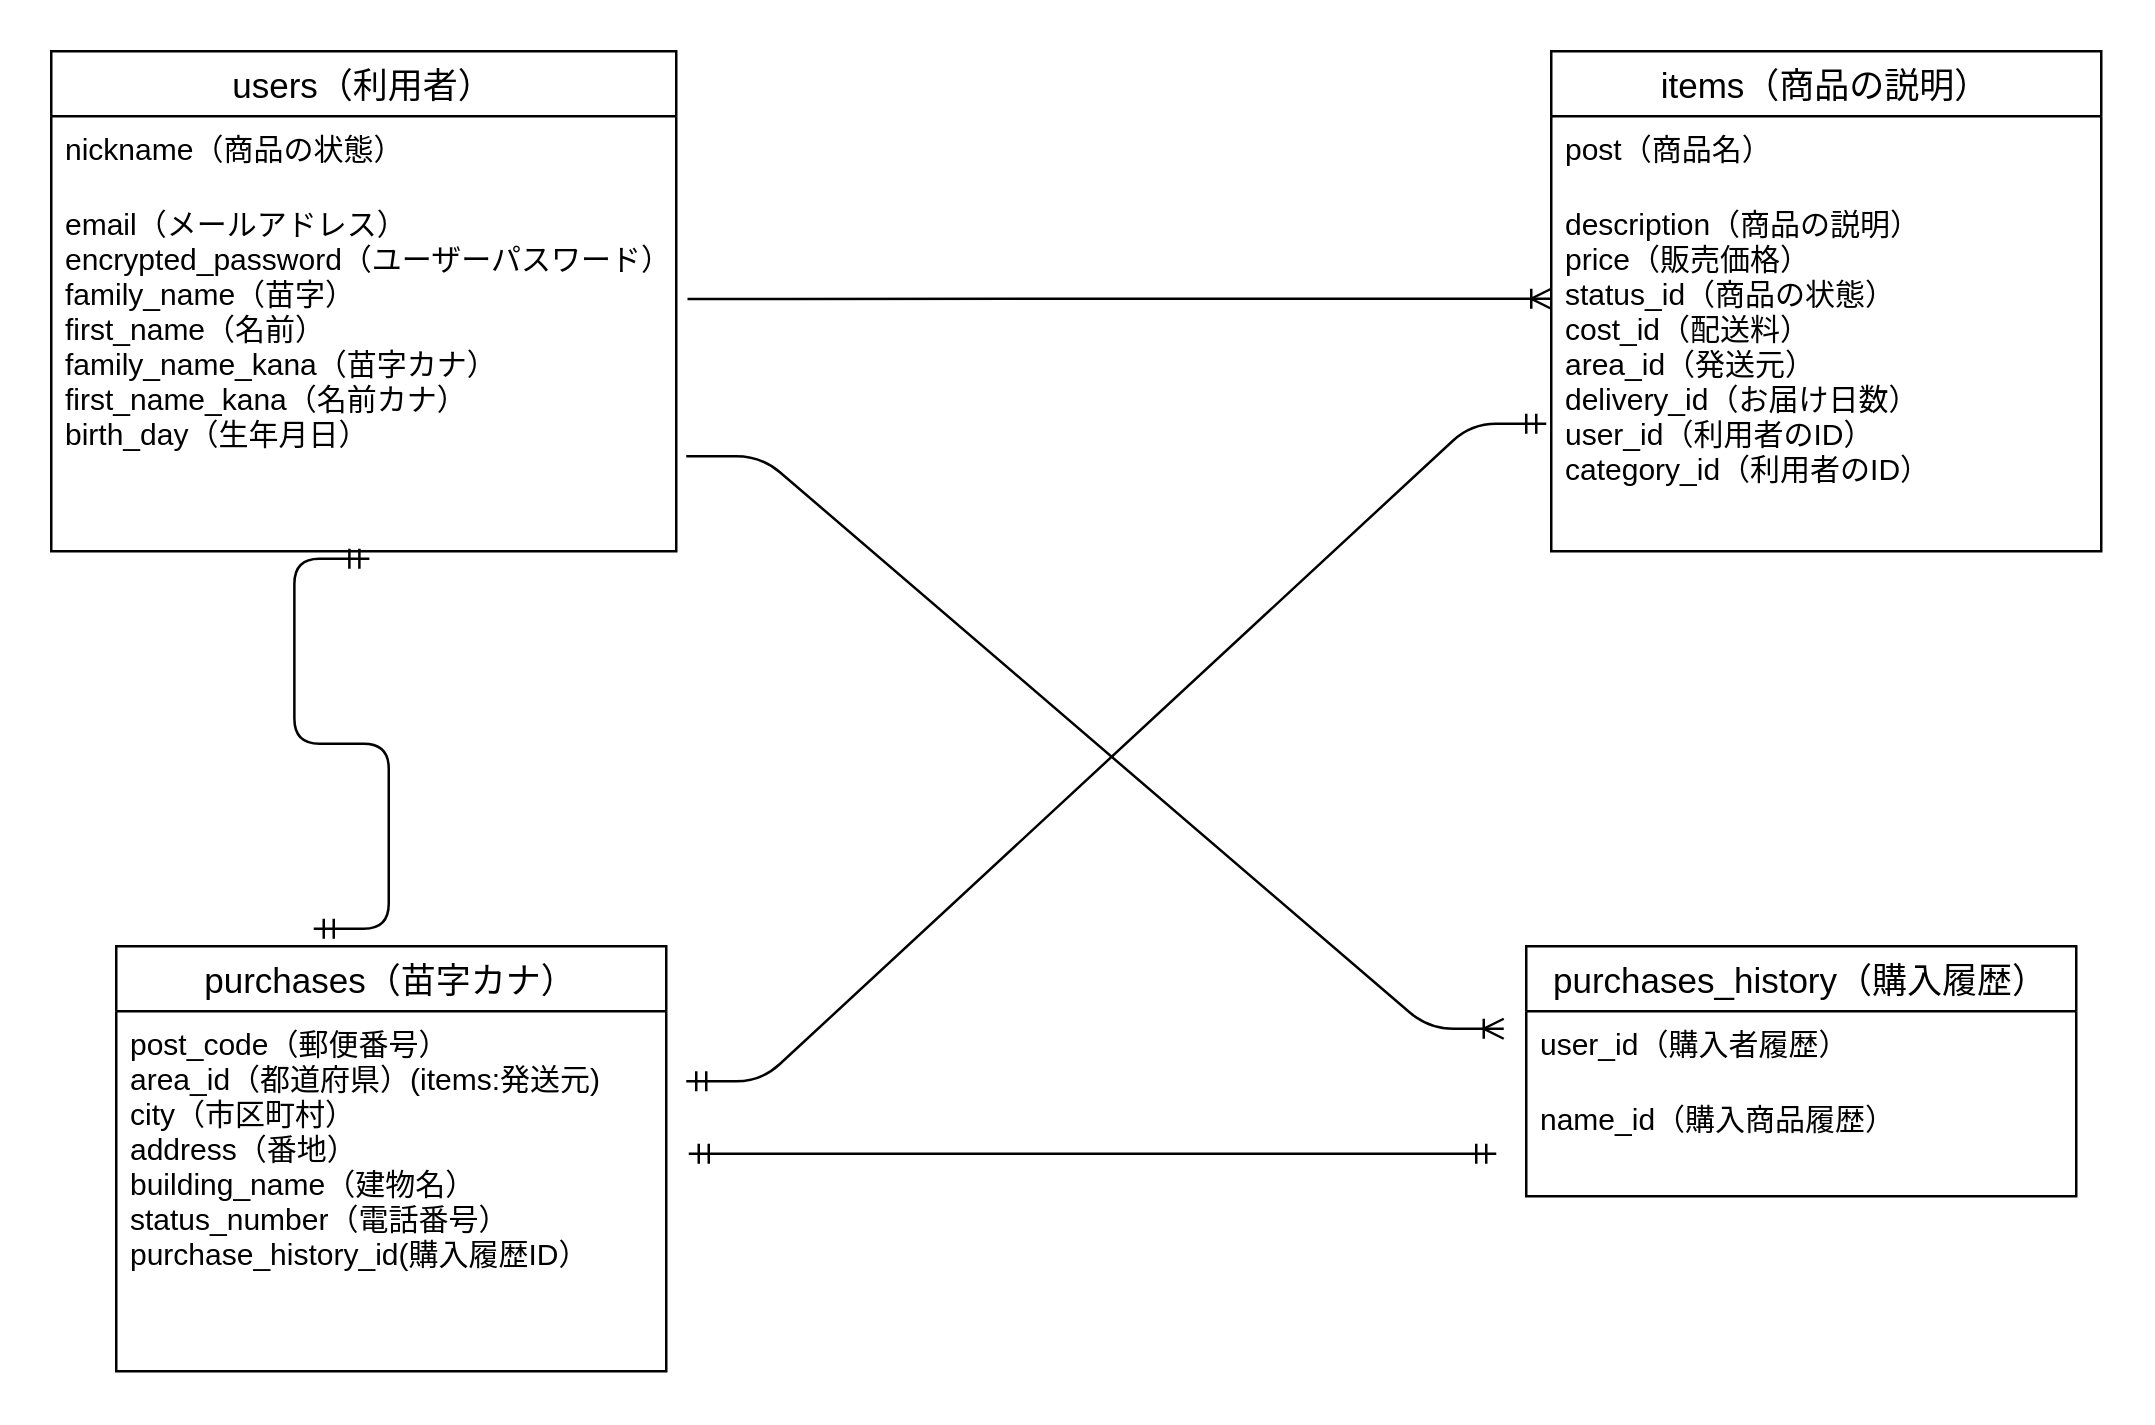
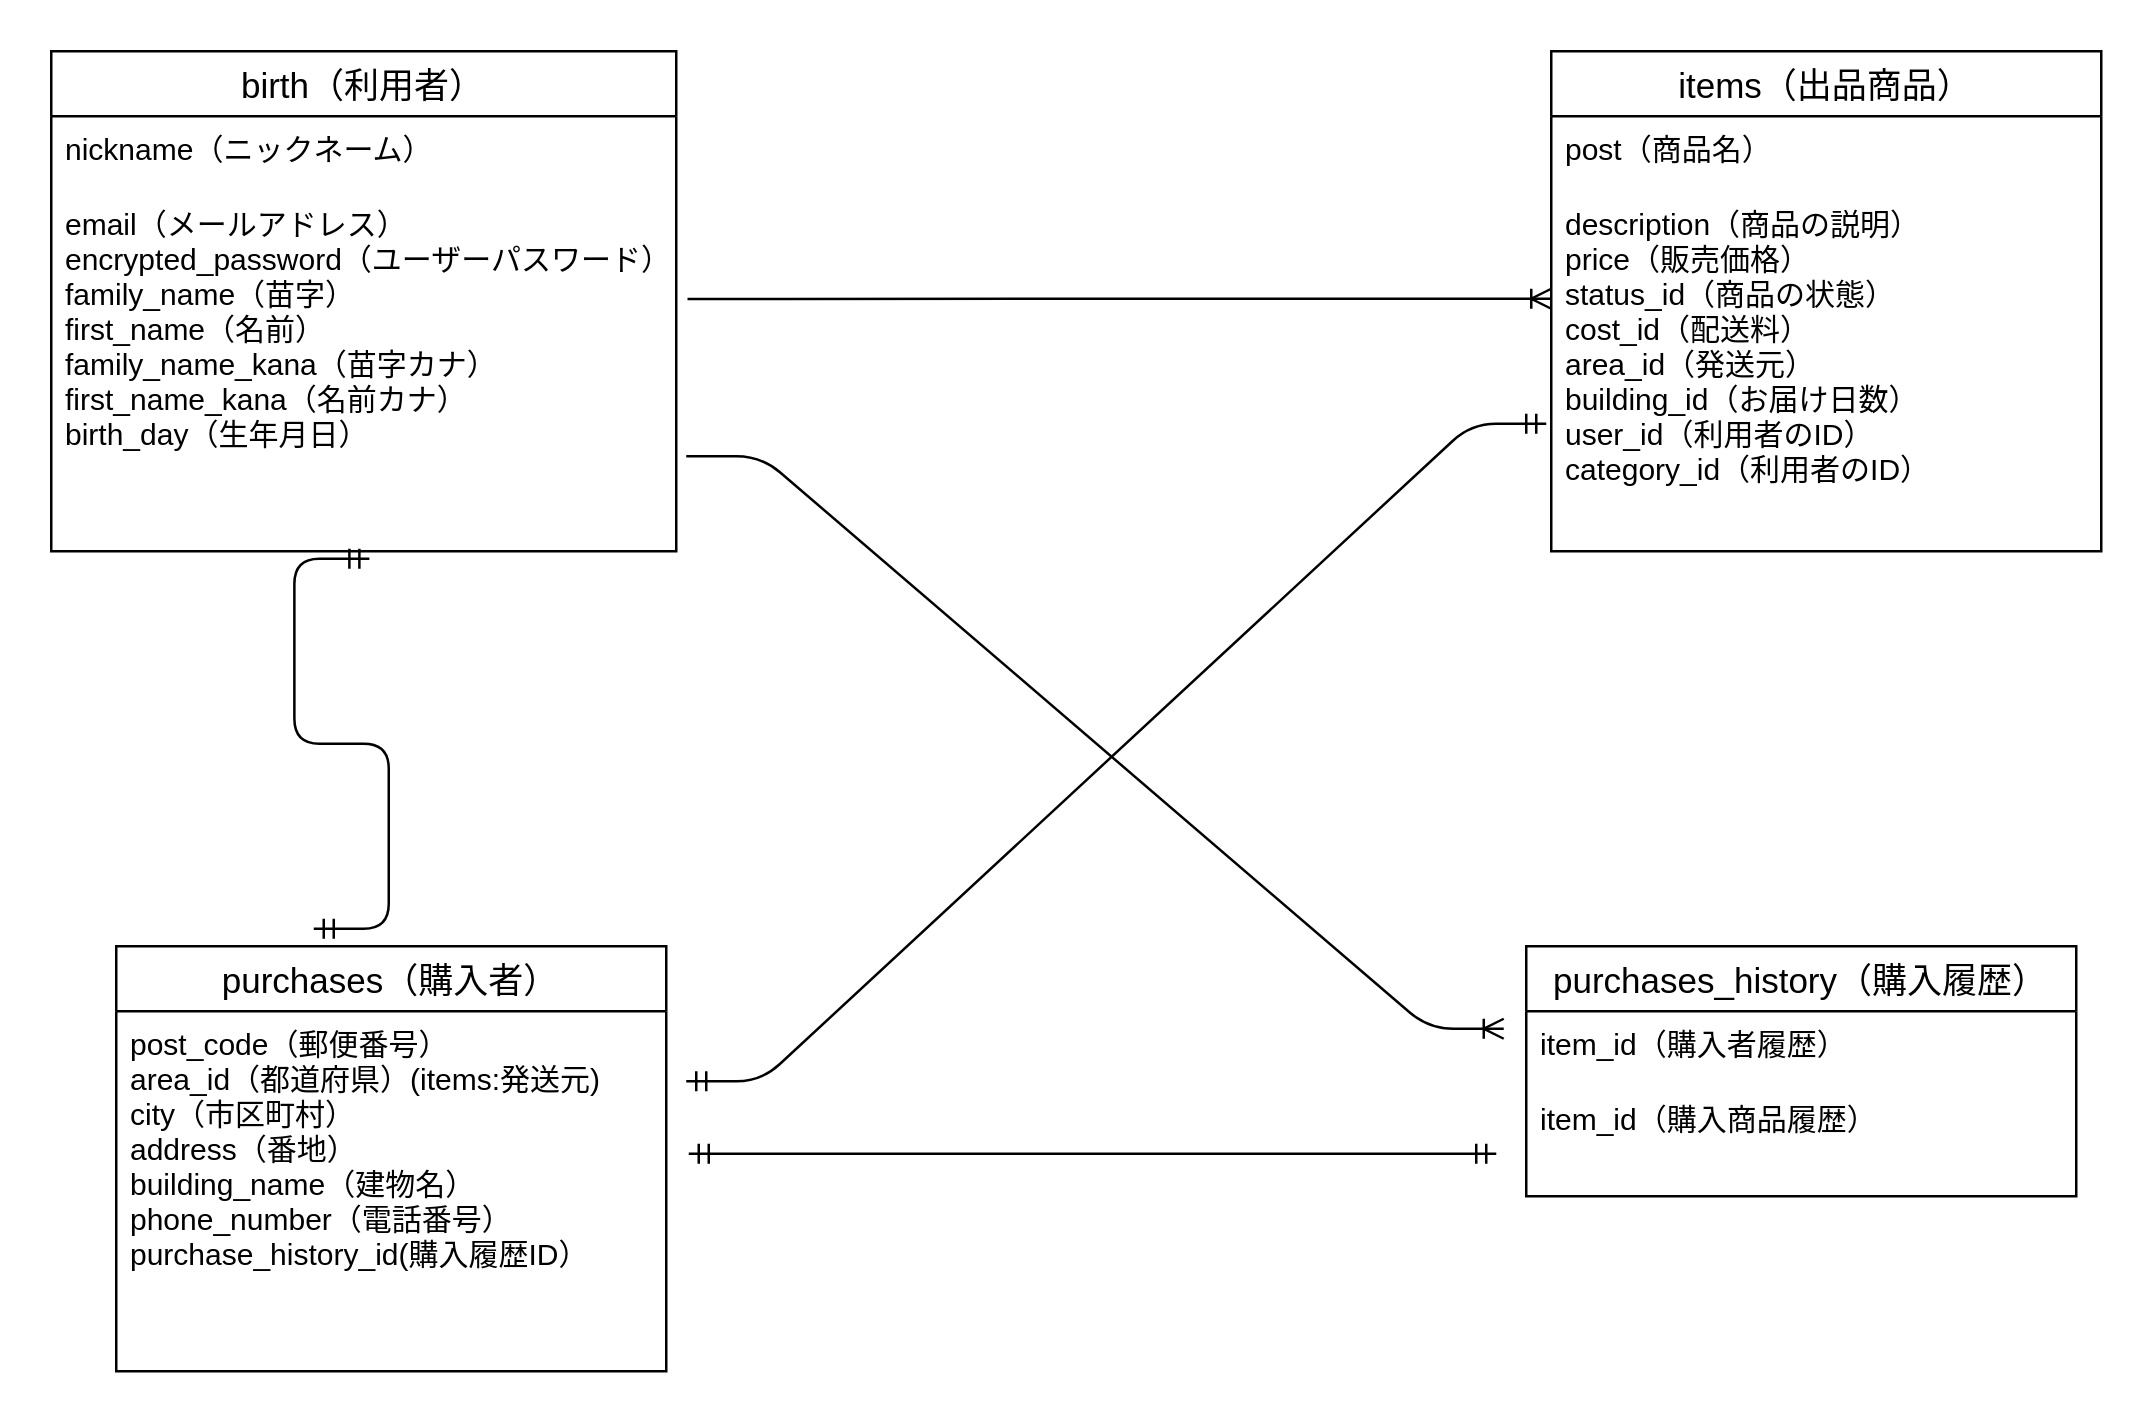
node "users（利用者）": label "users（利用者）" -> "birth（利用者）"
node "items（商品の説明）": label "items（商品の説明）" -> "items（出品商品）"
node "nickname（商品の状態）": label "nickname（商品の状態）" -> "nickname（ニックネーム）"
node "description（商品の説明） price（販売価格） status_id（商品の状態） cost_id（配送料） area_id（発送元） delivery_id（お届け日数） user_id（利用者のID） category_id（利用者のID）": label "description（商品の説明） price（販売価格） status_id（商品の状態） cost_id（配送料） area_id（発送元） delivery_id（お届け日数） user_id（利用者のID） category_id（利用者のID）" -> "description（商品の説明） price（販売価格） status_id（商品の状態） cost_id（配送料） area_id（発送元） building_id（お届け日数） user_id（利用者のID） category_id（利用者のID）"
node "purchases（苗字カナ）": label "purchases（苗字カナ）" -> "purchases（購入者）"
node "post_code（郵便番号） area_id（都道府県）(items:発送元) city（市区町村） address（番地） building_name（建物名） status_number（電話番号） purchase_history_id(購入履歴ID）": label "post_code（郵便番号） area_id（都道府県）(items:発送元) city（市区町村） address（番地） building_name（建物名） status_number（電話番号） purchase_history_id(購入履歴ID）" -> "post_code（郵便番号） area_id（都道府県）(items:発送元) city（市区町村） address（番地） building_name（建物名） phone_number（電話番号） purchase_history_id(購入履歴ID）"
node "user_id（購入者履歴）": label "user_id（購入者履歴）" -> "item_id（購入者履歴）"
node "name_id（購入商品履歴）": label "name_id（購入商品履歴）" -> "item_id（購入商品履歴）"
